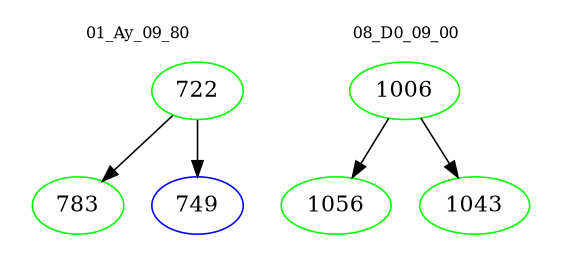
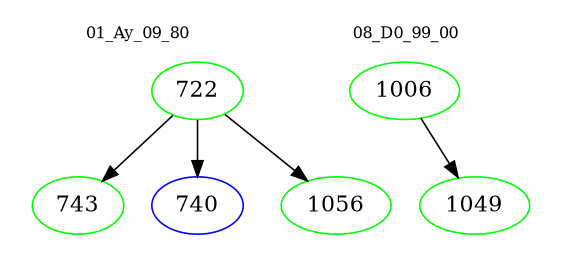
cluster "08_D0_09_00": label "08_D0_09_00" -> "08_D0_99_00"
edge "1006" -> "1056": now "722" -> "1056"
node "783": label "783" -> "743"
node "749": label "749" -> "740"
node "1043": label "1043" -> "1049"
